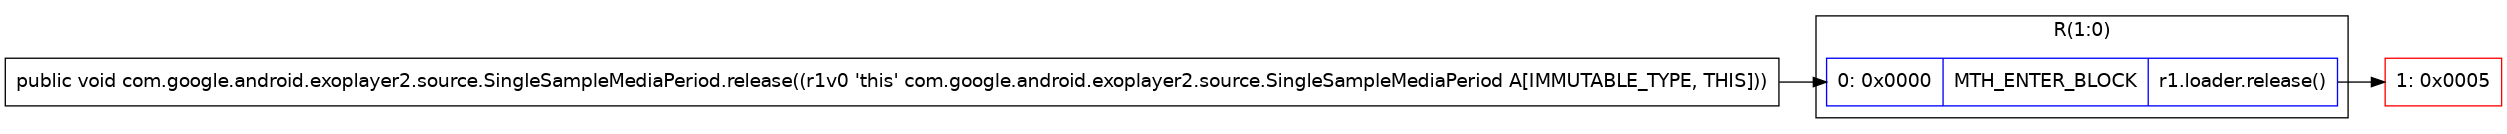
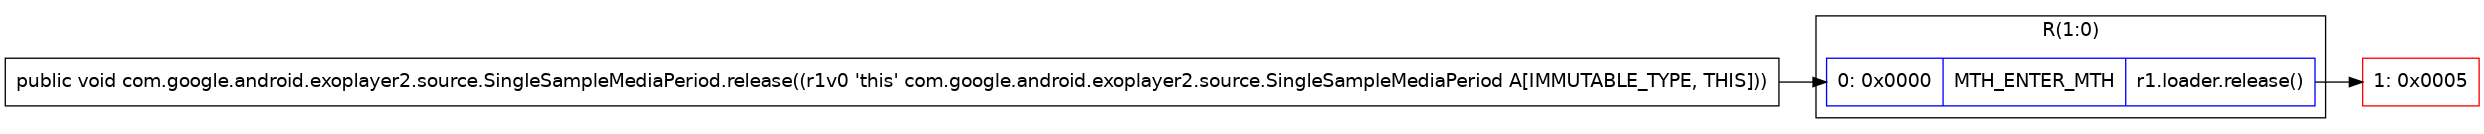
node "0: 0x0000": text "MTH_ENTER_BLOCK" -> "MTH_ENTER_MTH"
